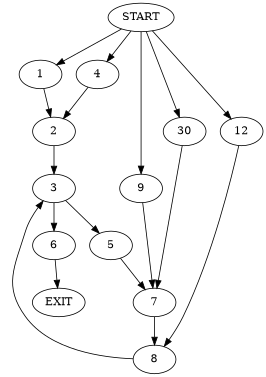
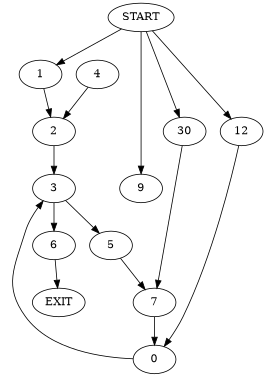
edge "START" -> "4": removed
edge "9" -> "7": removed
node "8": label "8" -> "0"
